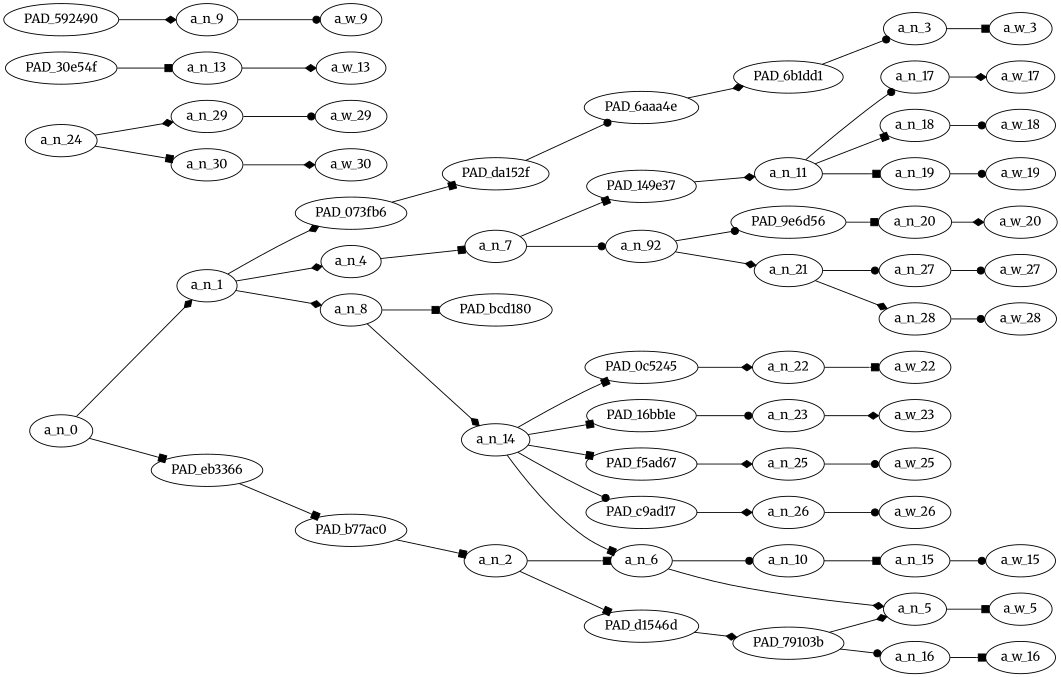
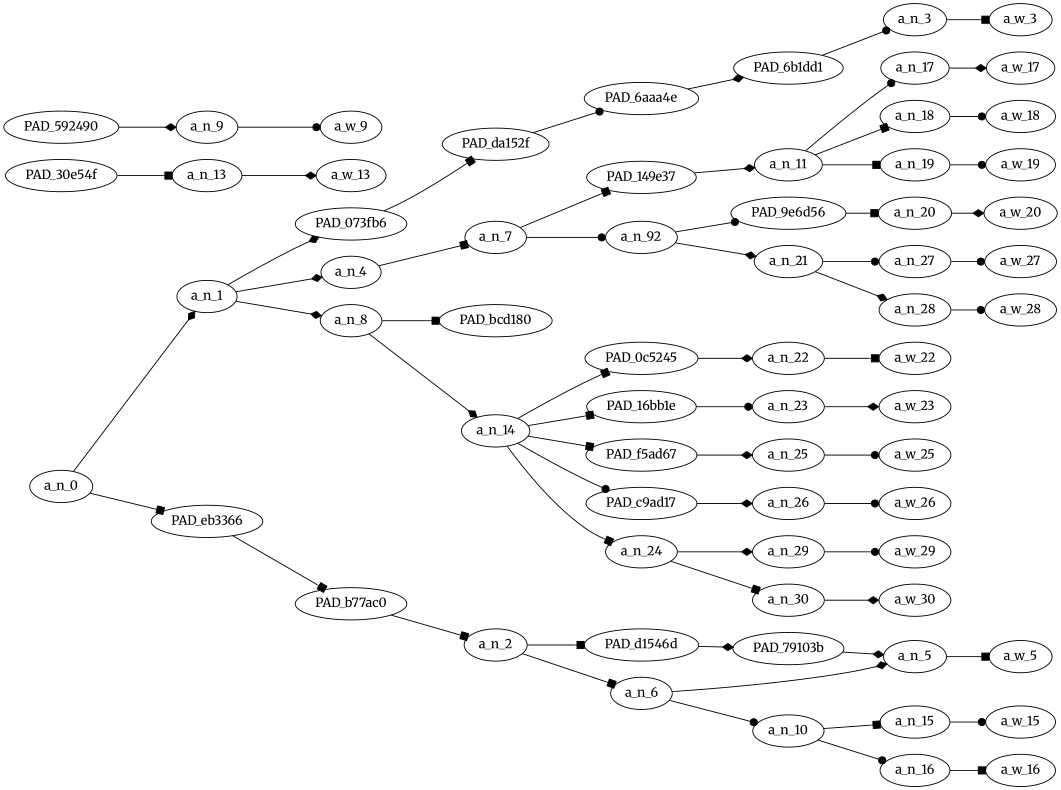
edge "a_n_14" -> "a_n_6": now "a_n_14" -> "a_n_24"
edge "PAD_79103b" -> "a_n_16": now "a_n_10" -> "a_n_16"
